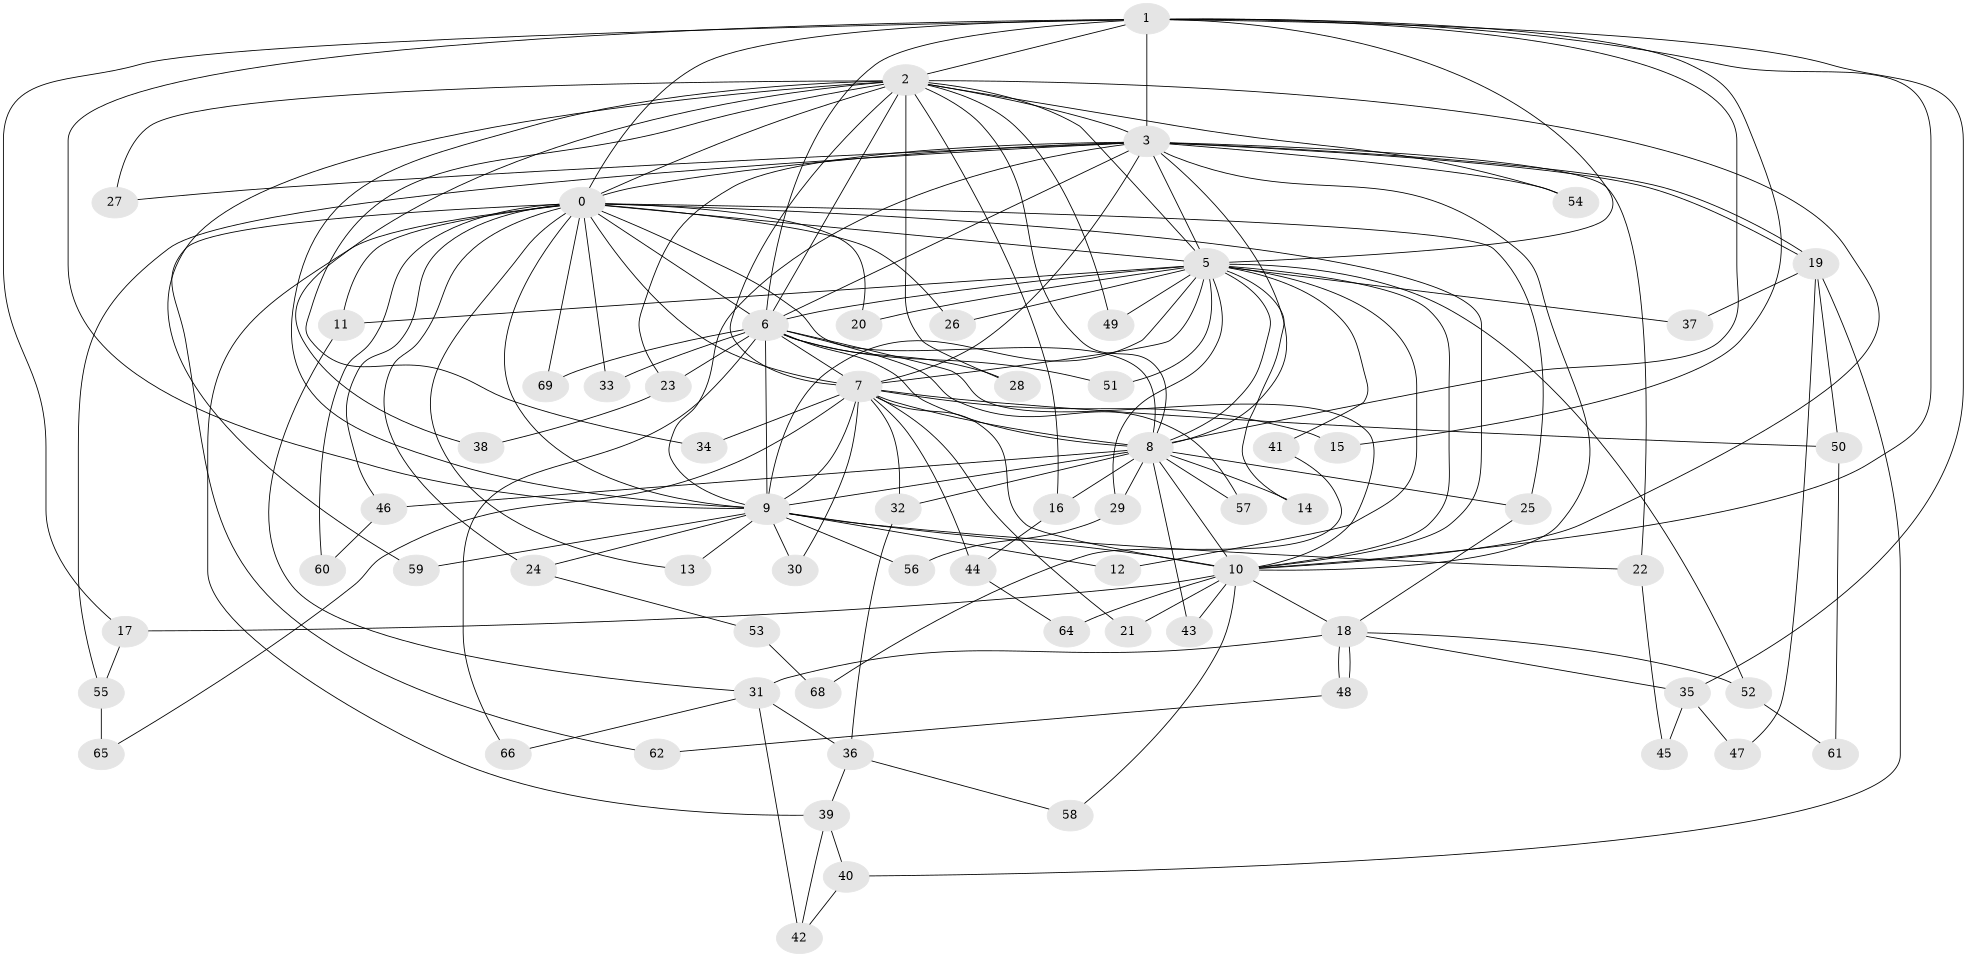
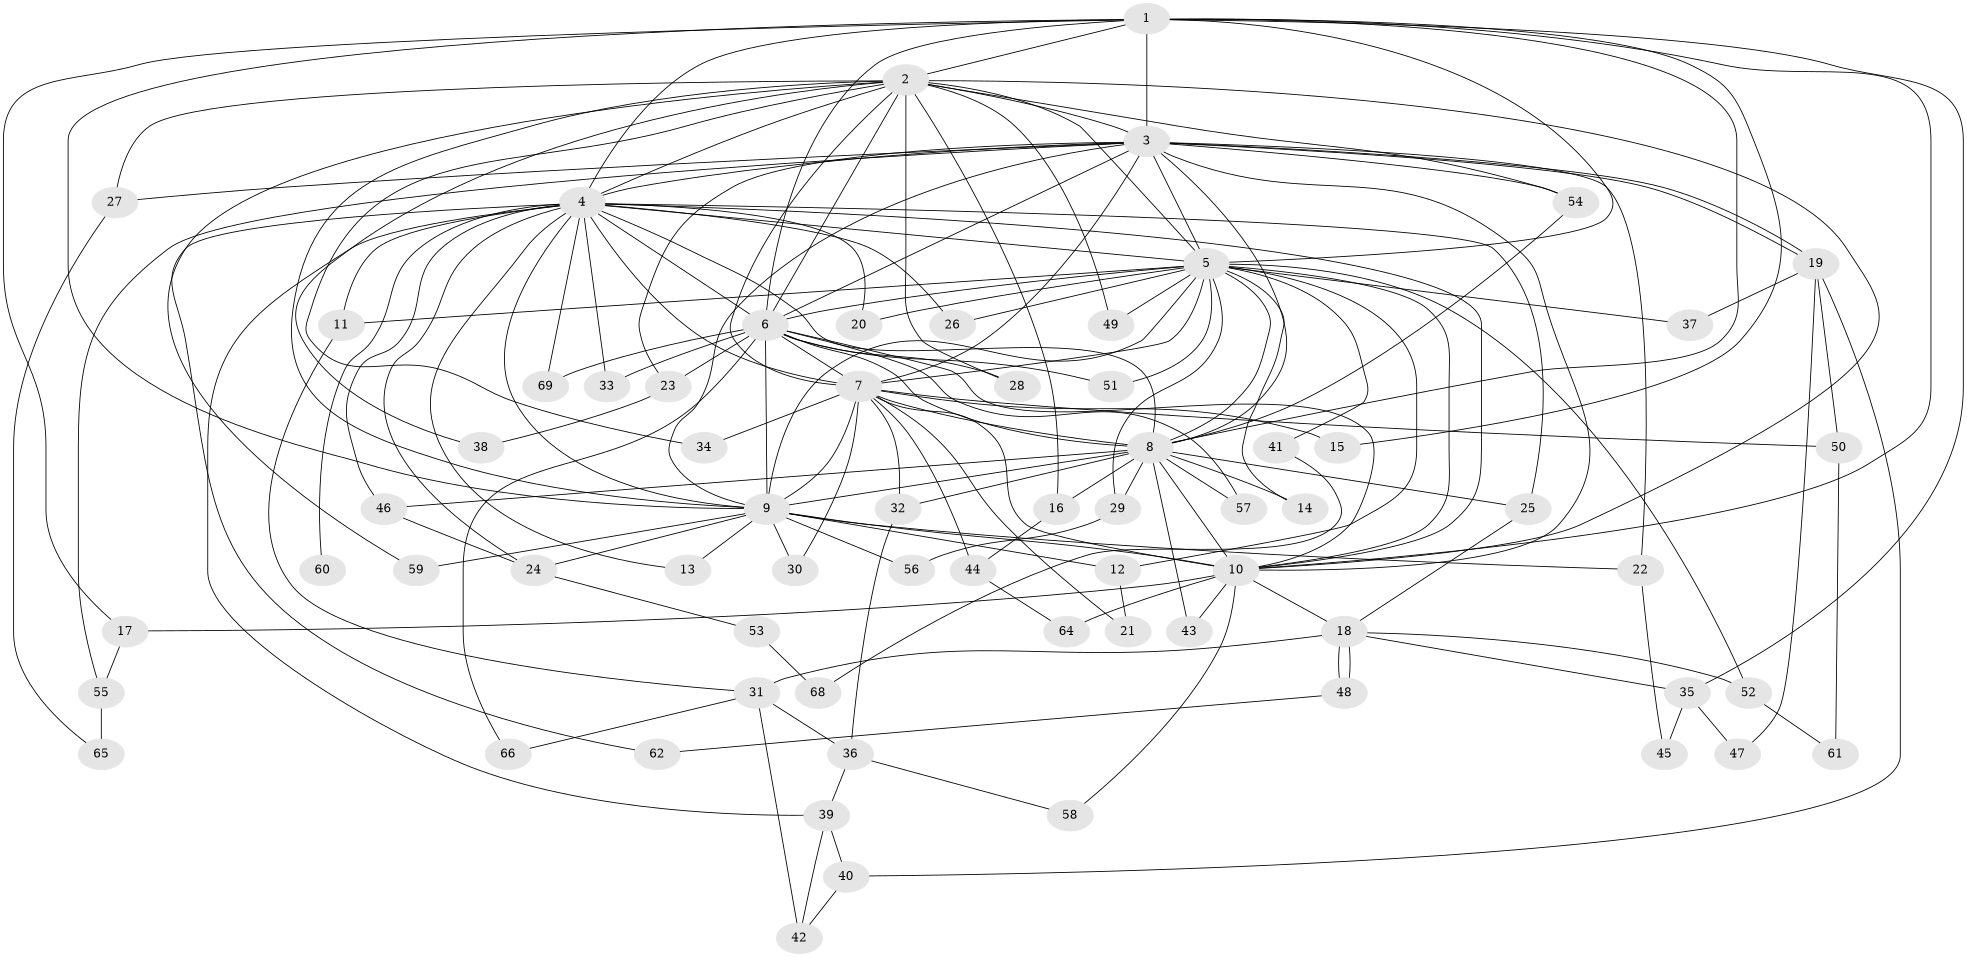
node "0": label "0" -> "4"
edge "2" -- "8": now "54" -- "8"
edge "7" -- "65": now "27" -- "65"
edge "46" -- "60": now "46" -- "24"
edge "10" -- "21": now "12" -- "21"
